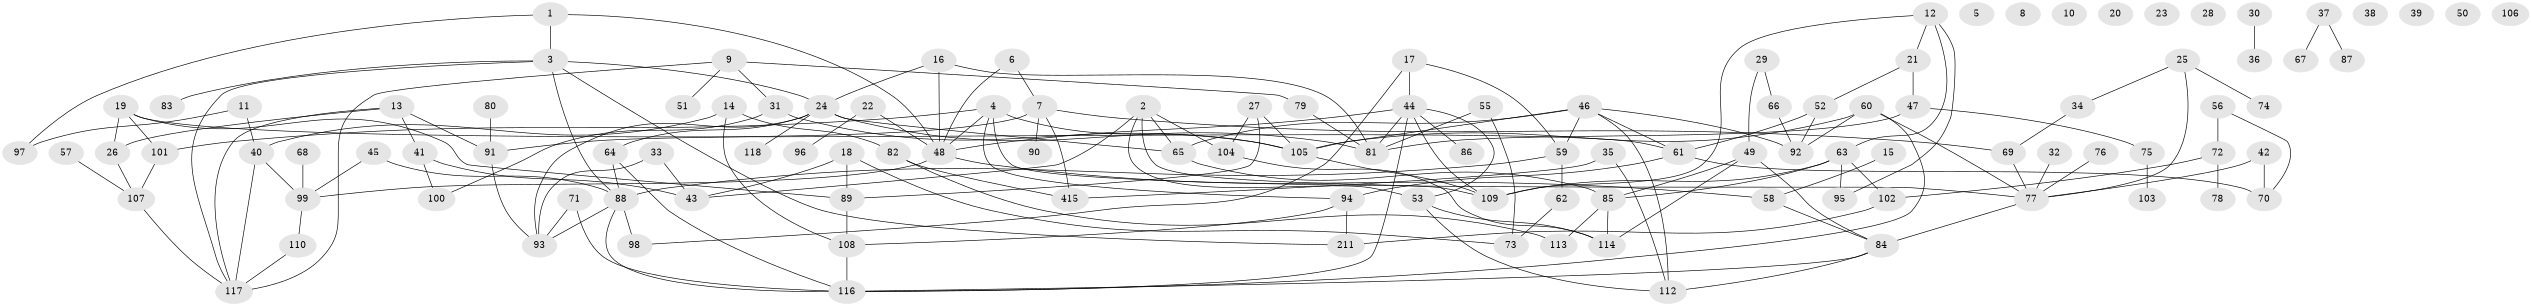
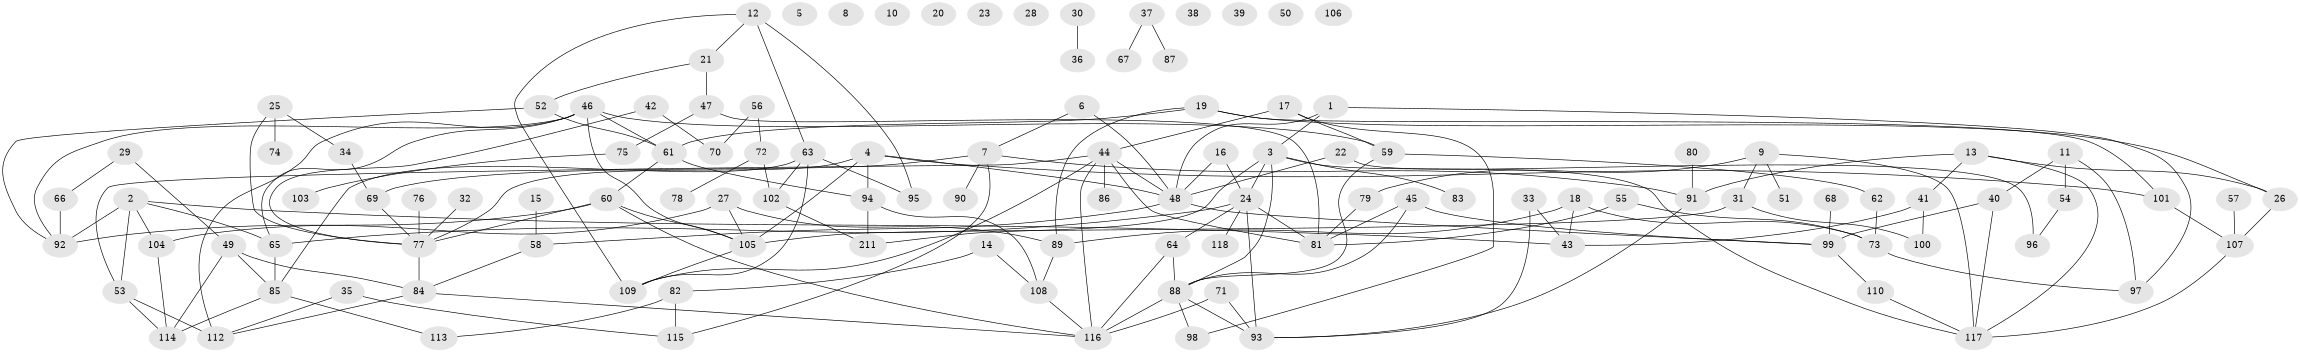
edge "16" -- "81": now "45" -- "81"
edge "14" -- "40": removed
edge "61" -- "70": now "61" -- "60"
edge "2" -- "109": now "2" -- "92"
node "415": label "415" -> "115"
node "54": added
edge "73" -- "97": added
